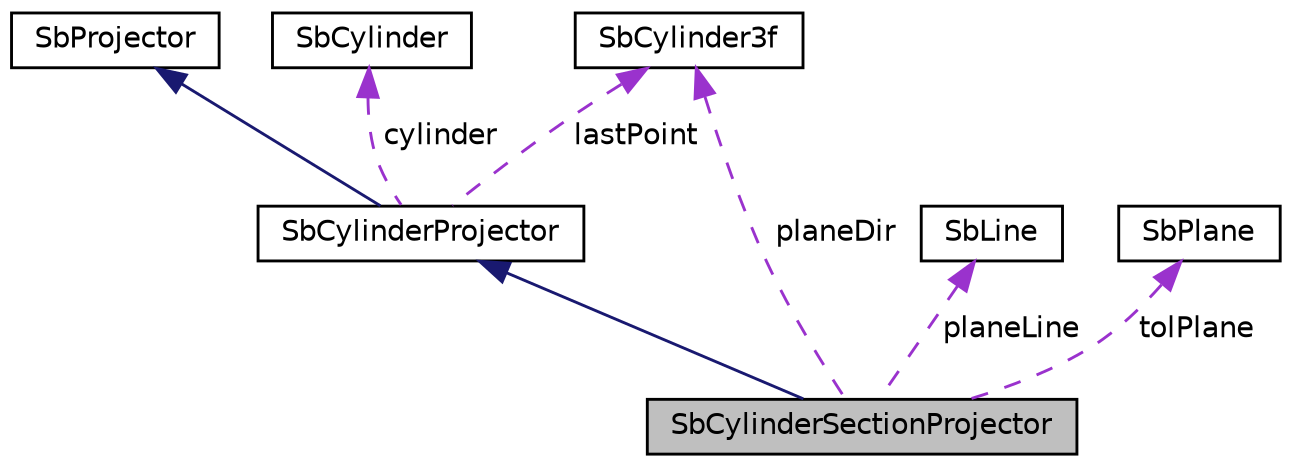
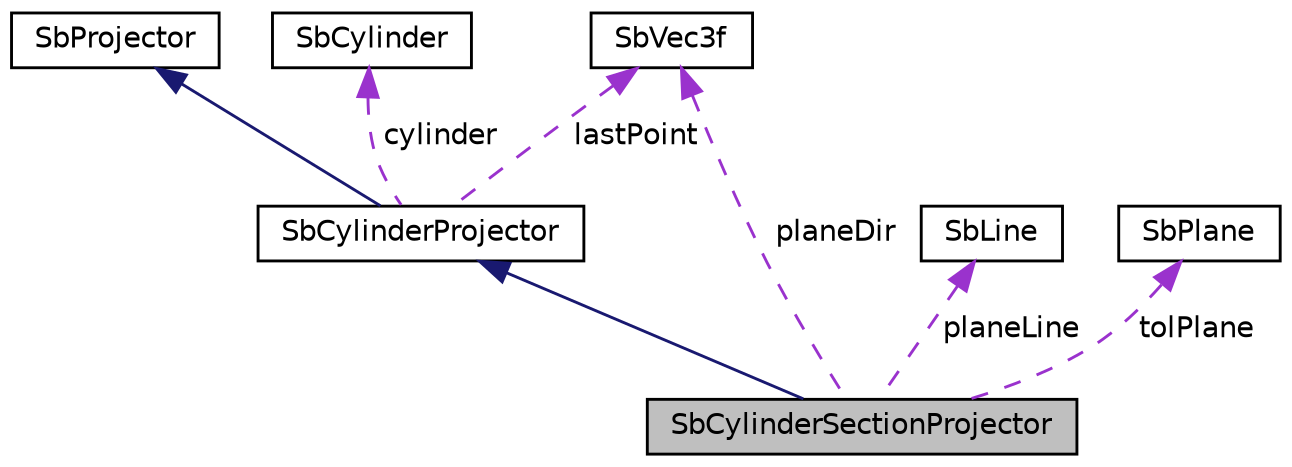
node "SbCylinder3f": label "SbCylinder3f" -> "SbVec3f"
